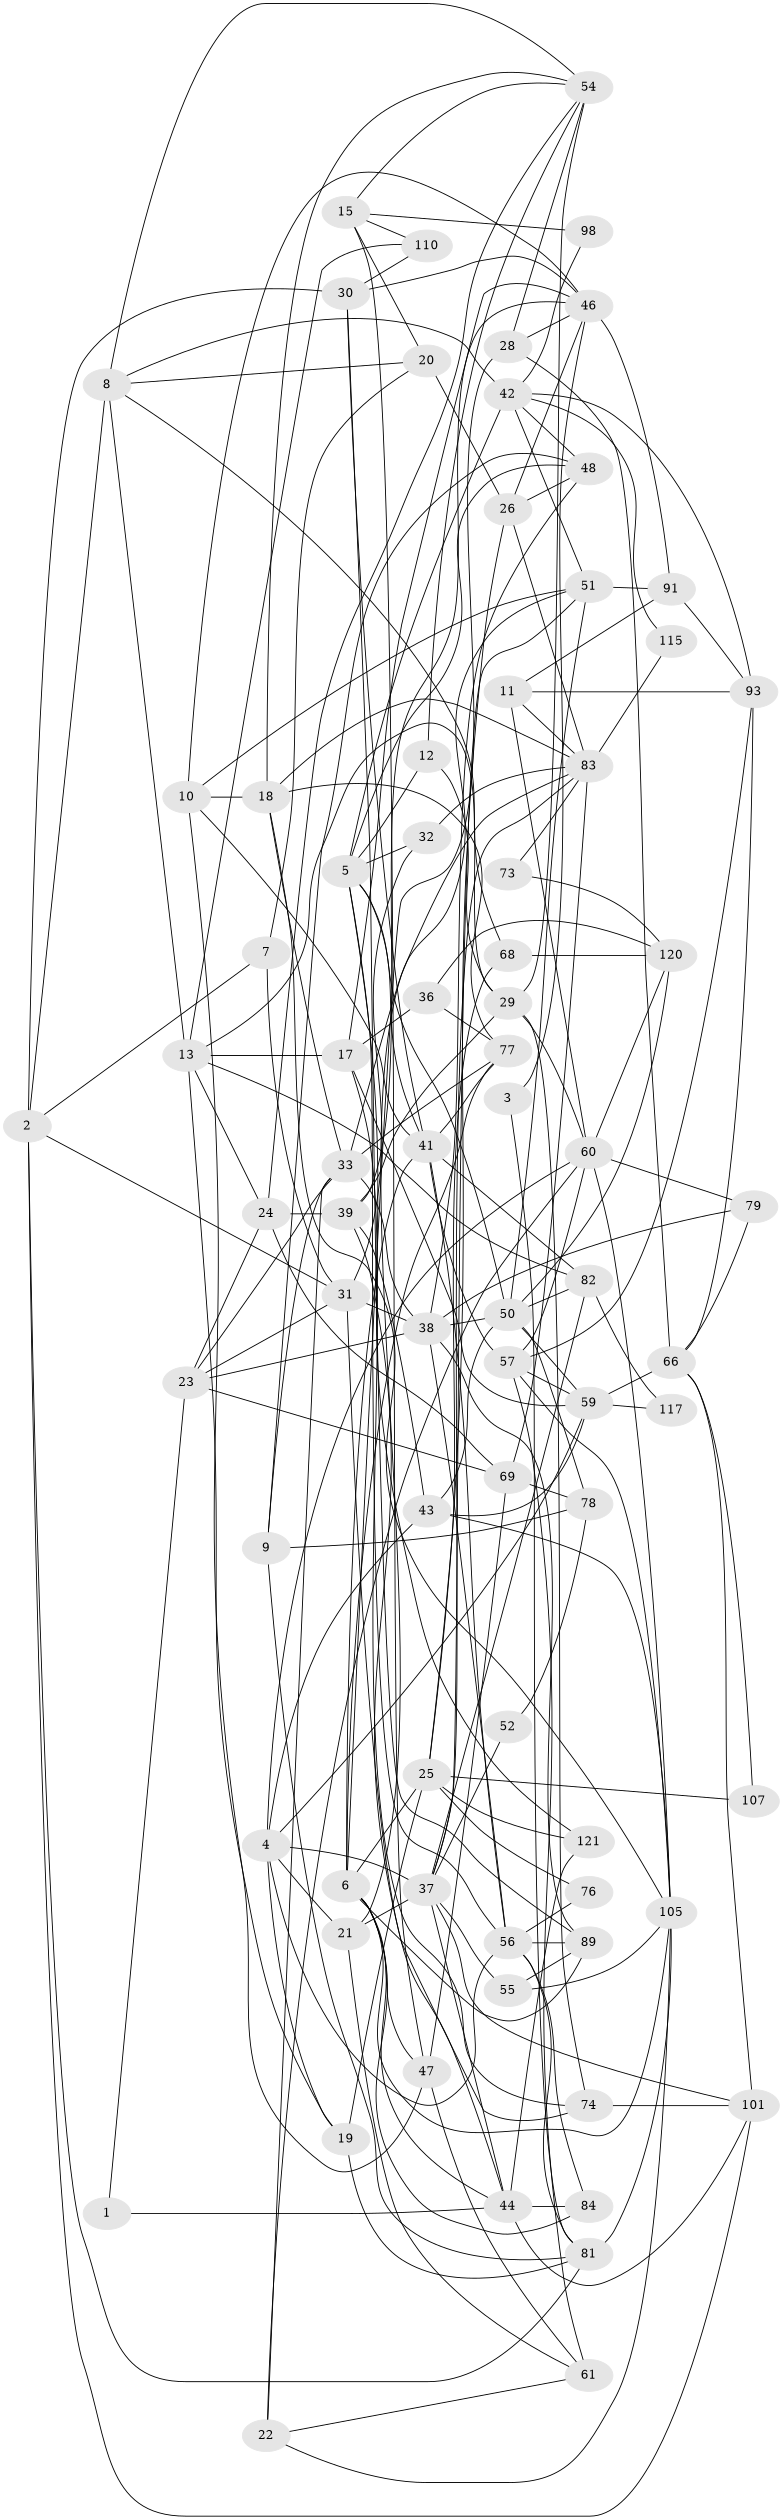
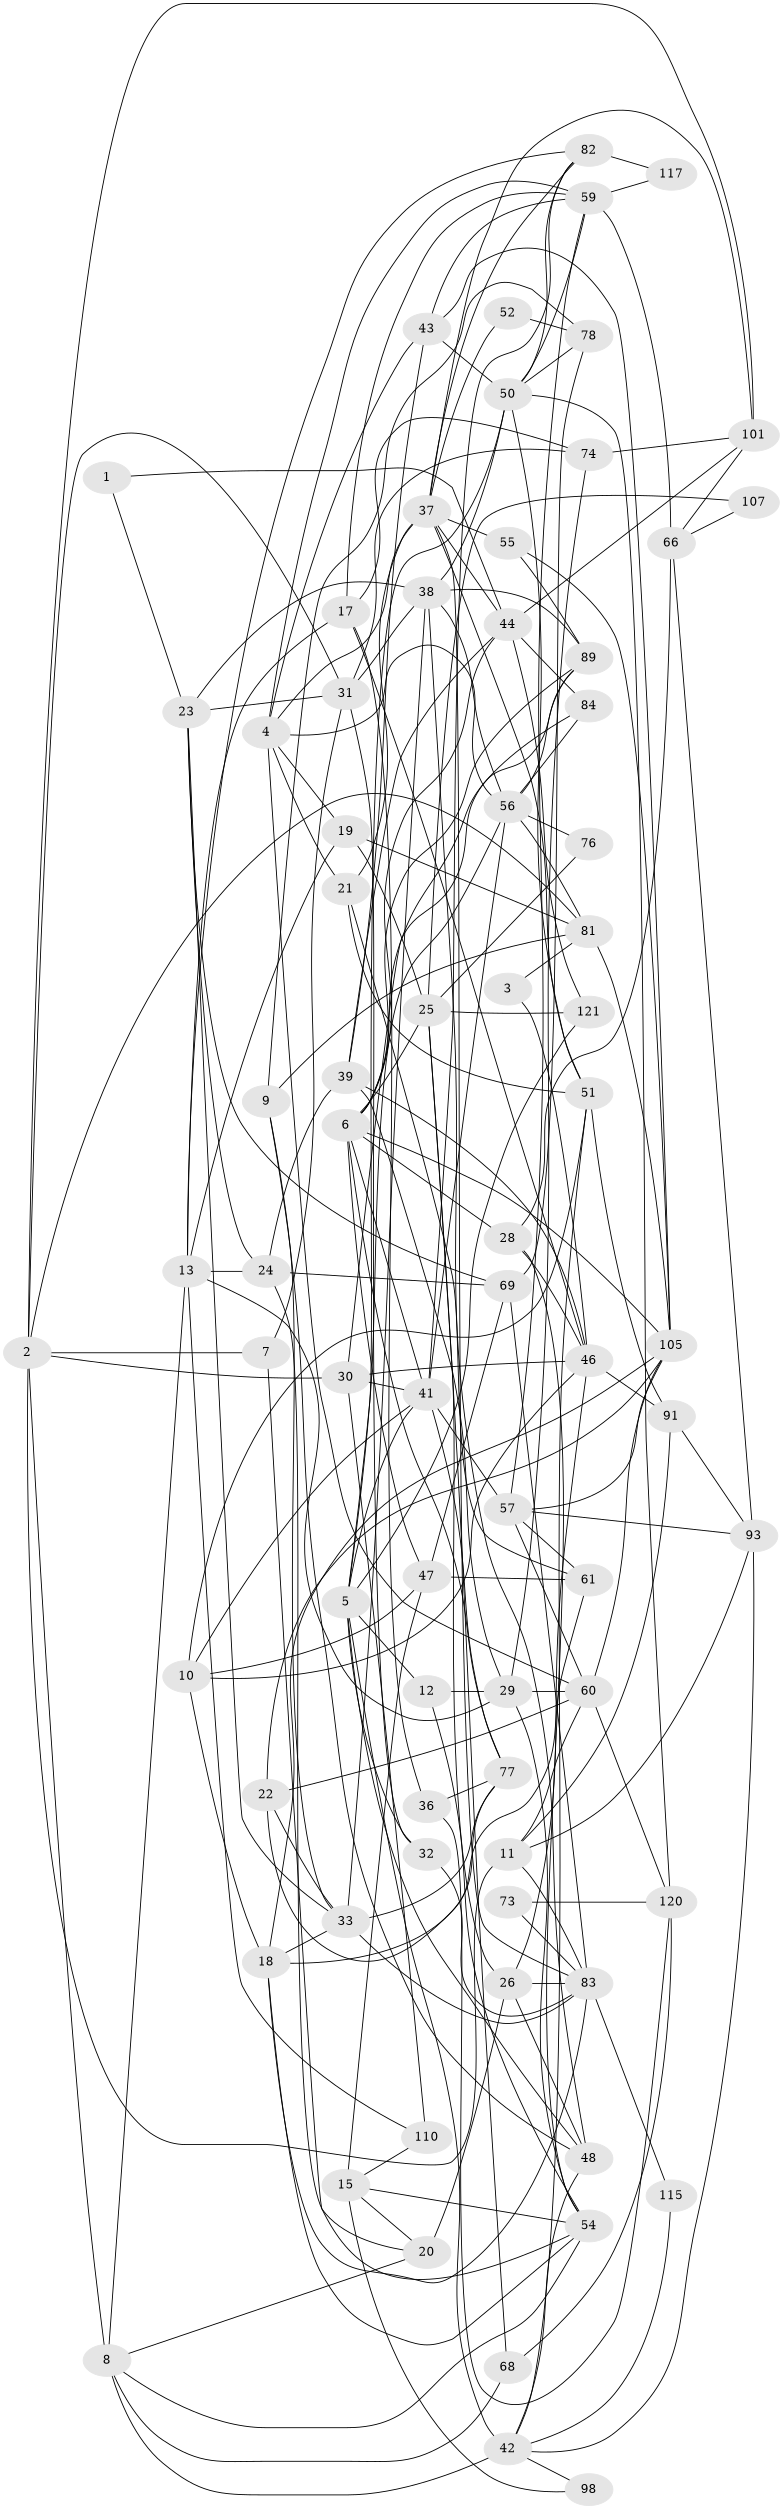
node "79": removed
edge "2" -- "11": added
